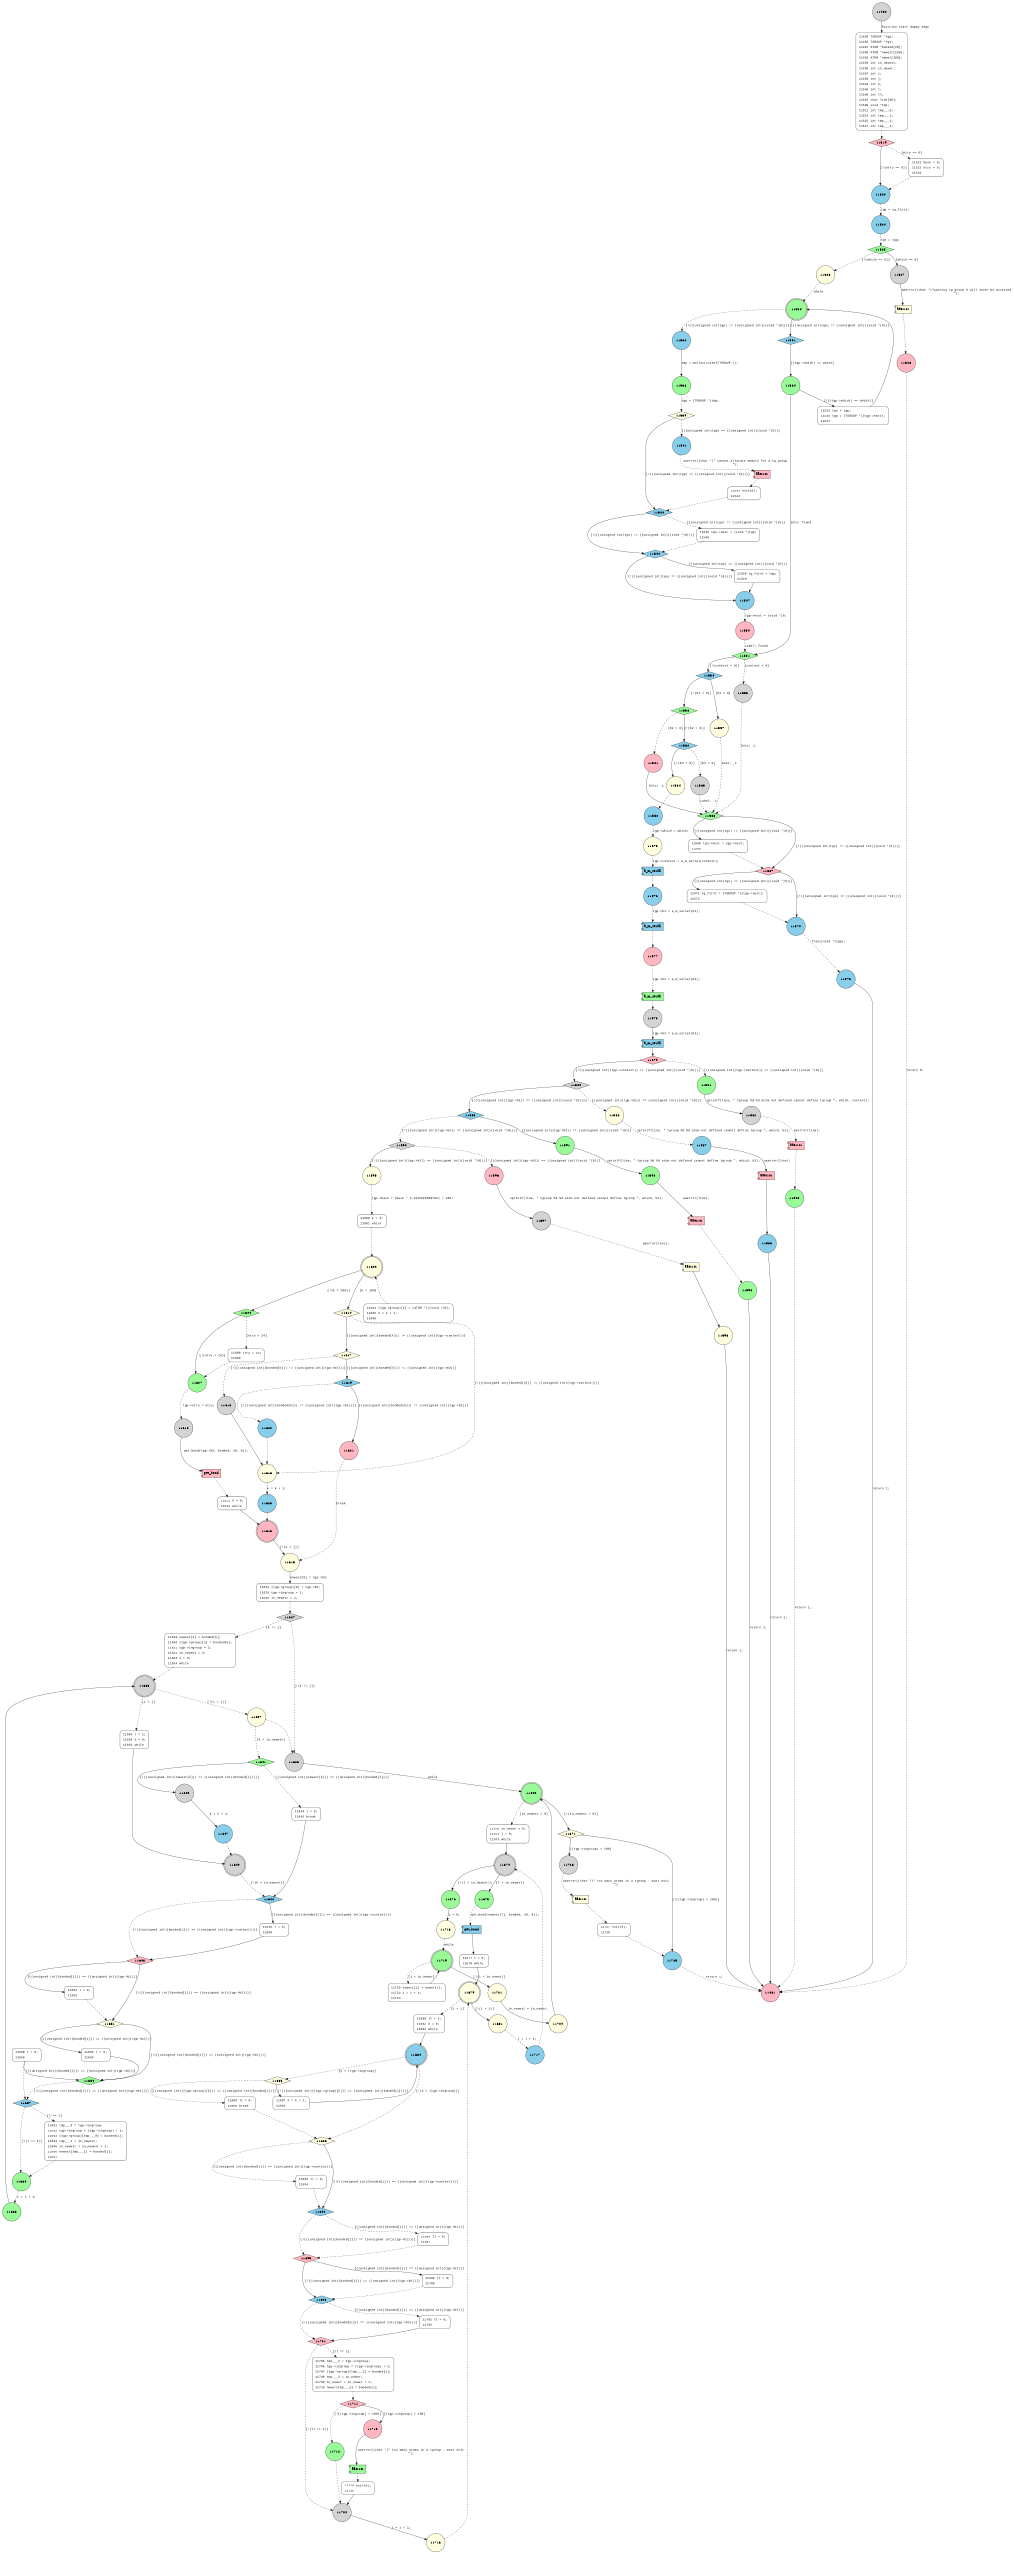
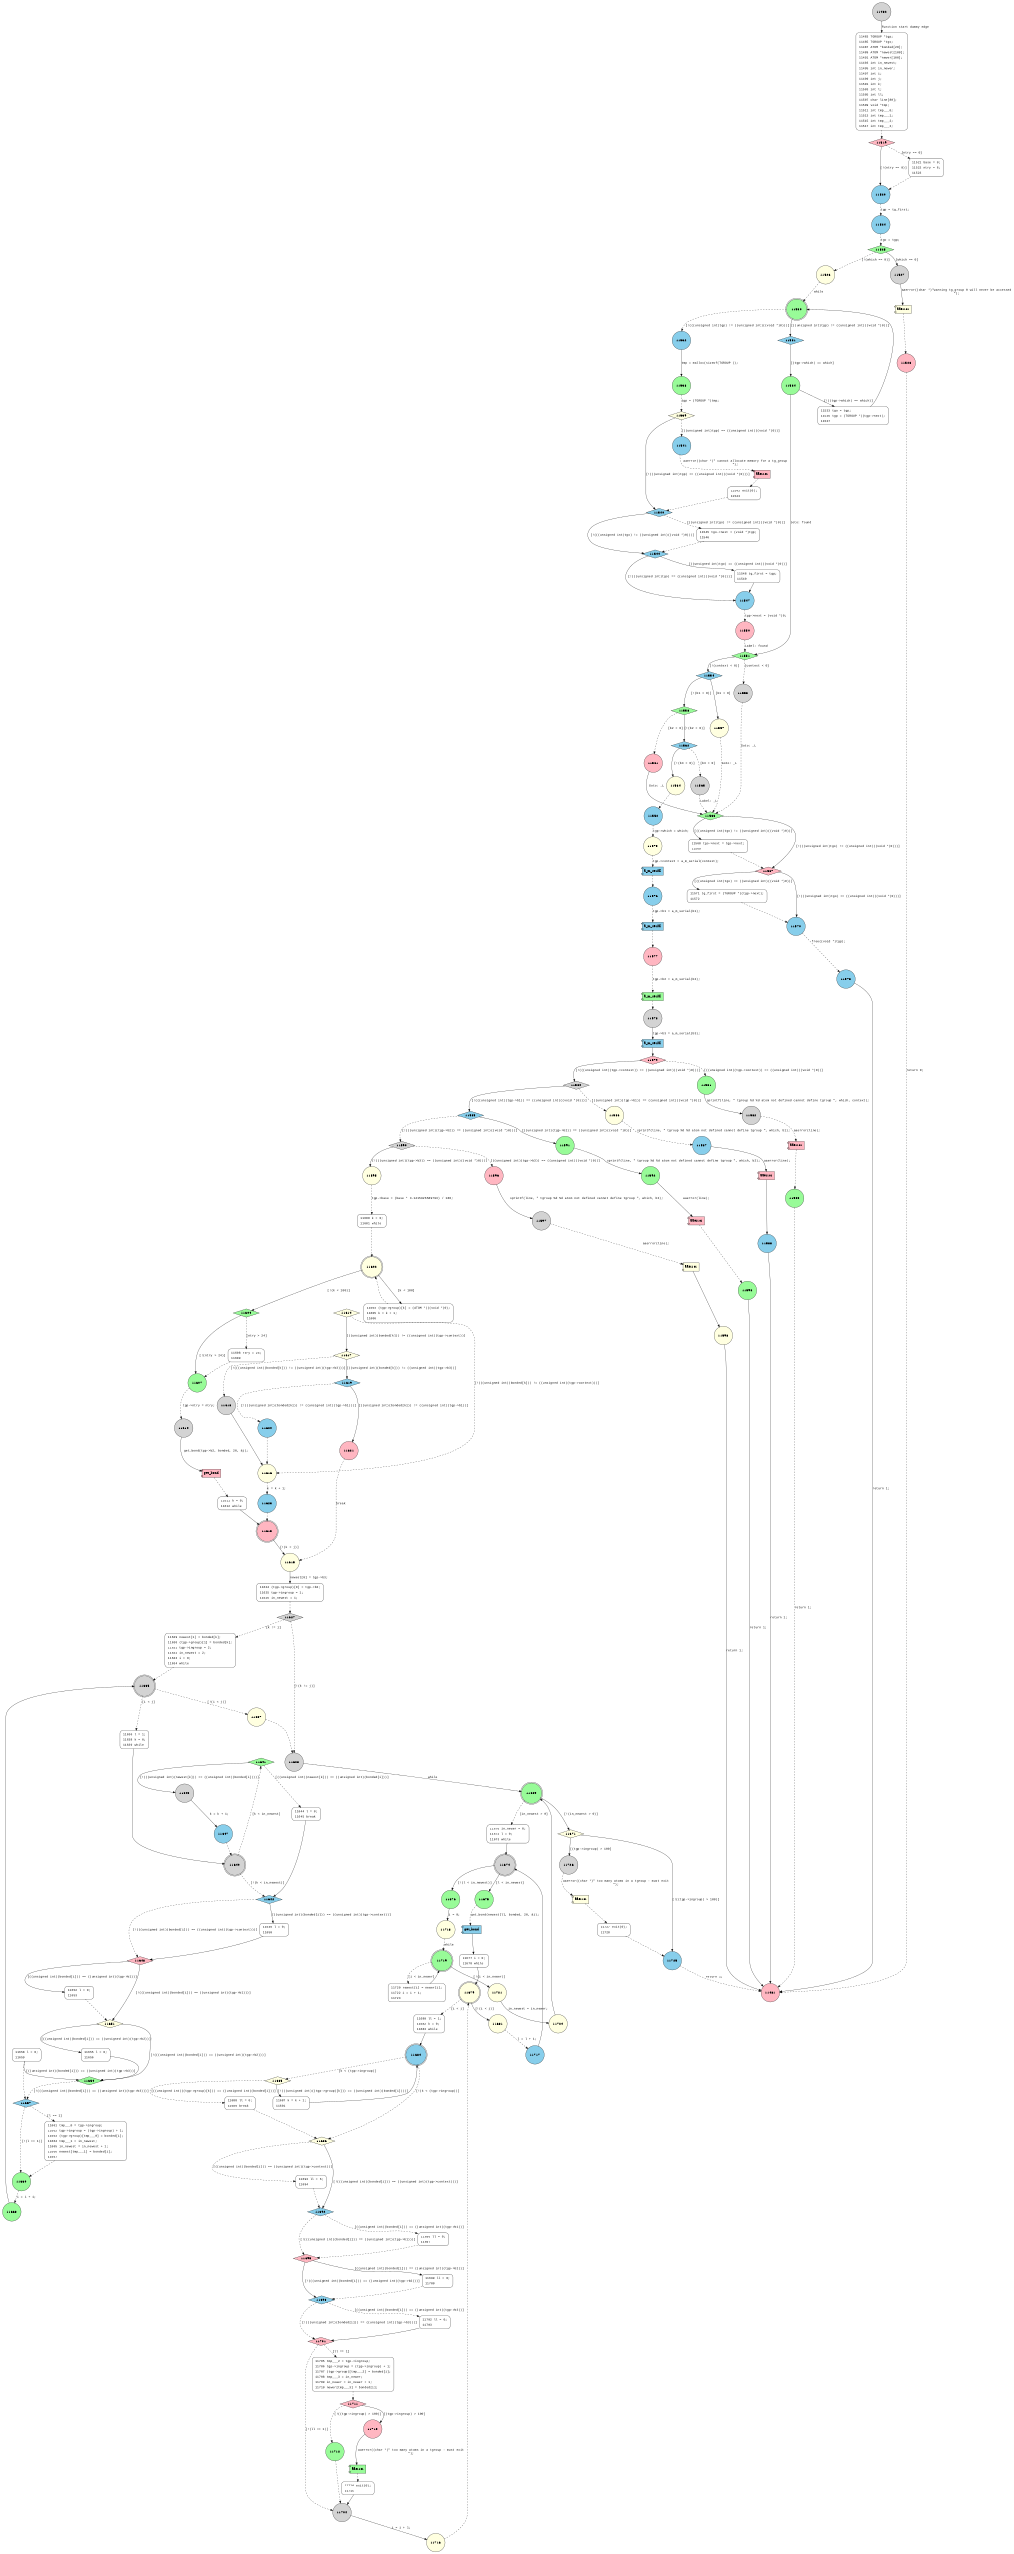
edge "11602" -> "11614": now "11602" -> "11603"
edge "11637" -> "11641": now "11640" -> "11641"
edge "11717" -> "11674": style dashed -> solid
